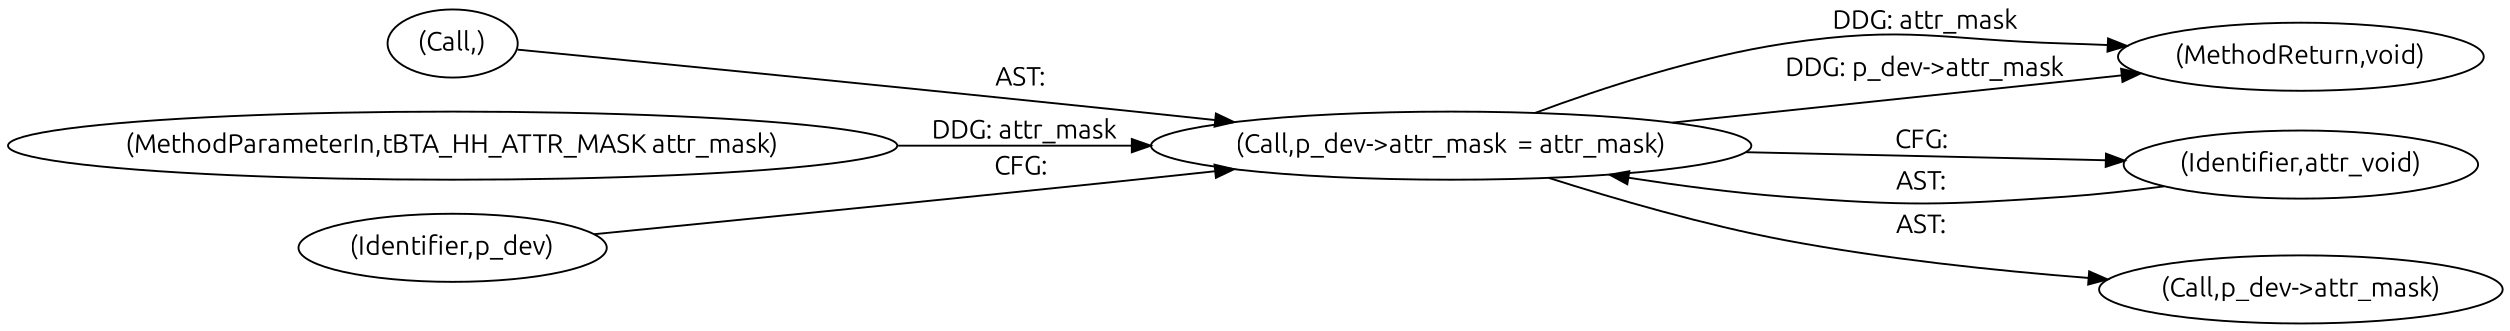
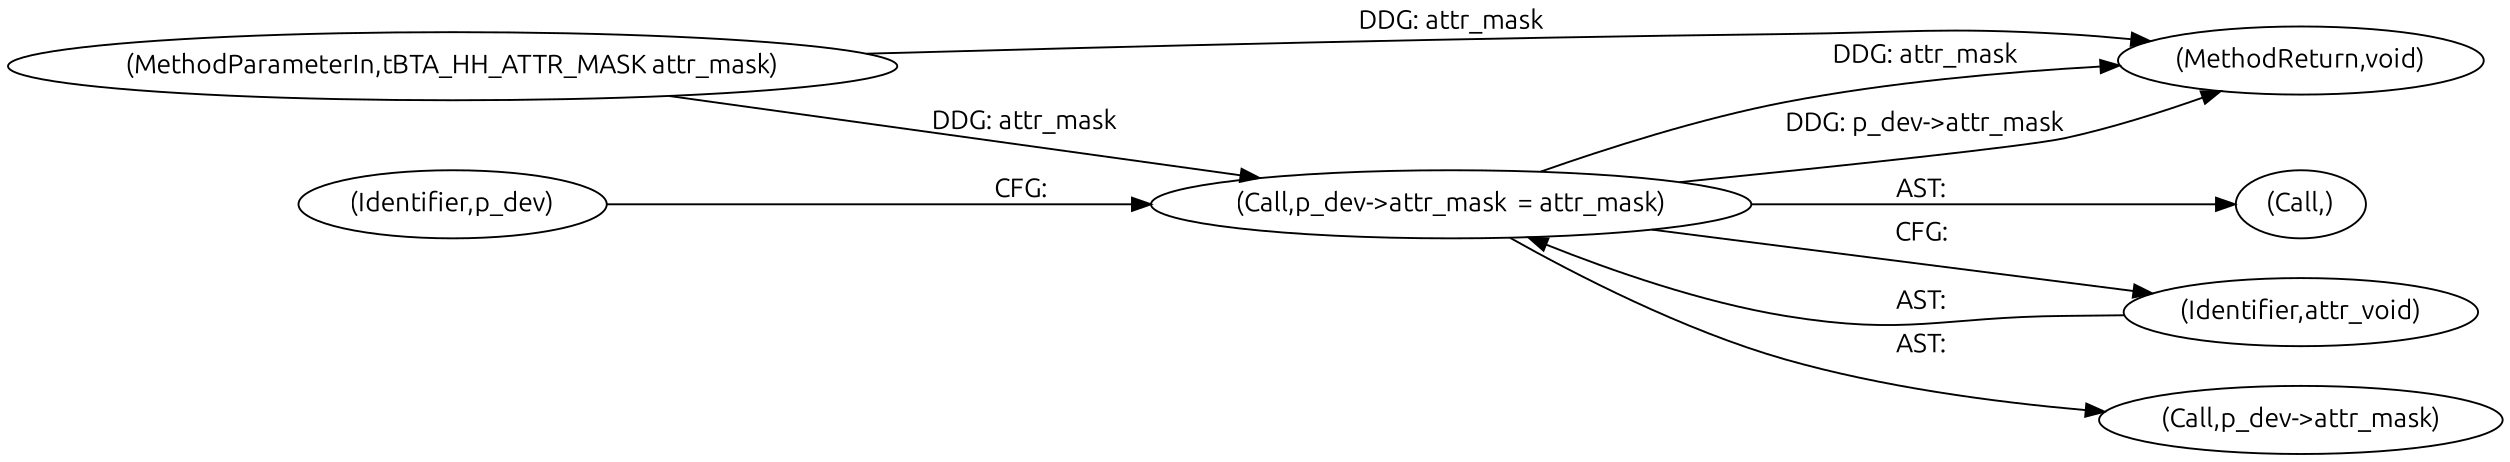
edge "(MethodParameterIn,tBTA_HH_ATTR_MASK attr_mask)" -> "(MethodReturn,void)": added, label "DDG: attr_mask"
edge "(Call,)" -> "(Call,p_dev->attr_mask  = attr_mask)": reversed
